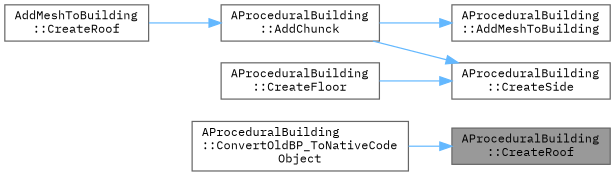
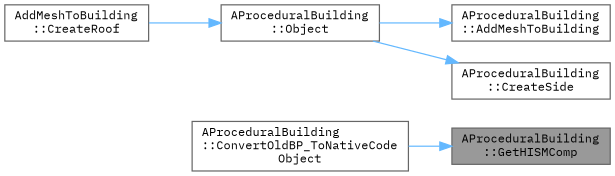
node "AProceduralBuilding ::AddChunck": label "AProceduralBuilding ::AddChunck" -> "AProceduralBuilding ::Object"
node "AProceduralBuilding ::CreateFloor": removed
node "AProceduralBuilding ::CreateRoof": label "AProceduralBuilding ::CreateRoof" -> "AProceduralBuilding ::GetHISMComp"
